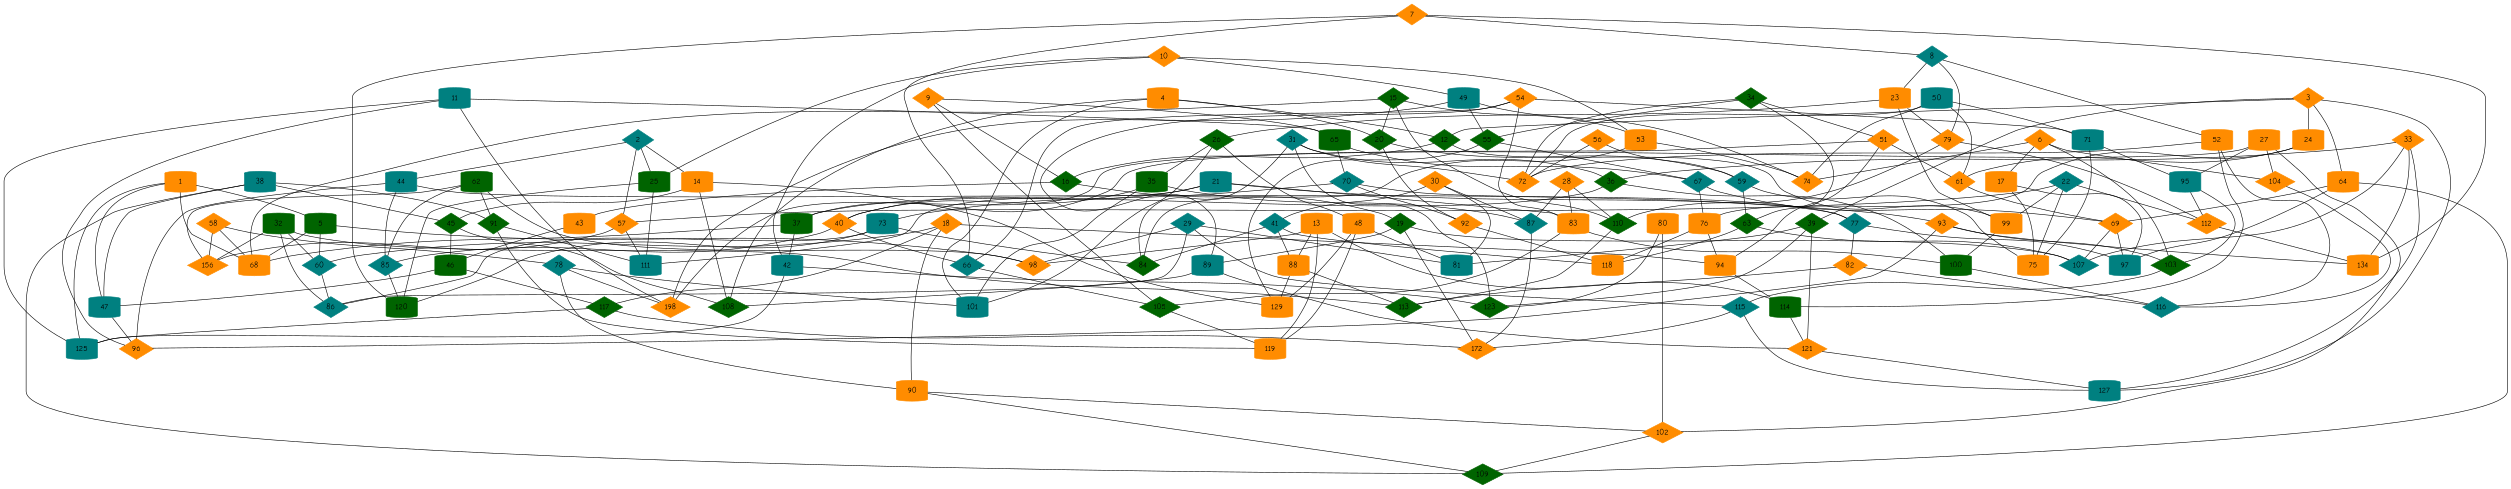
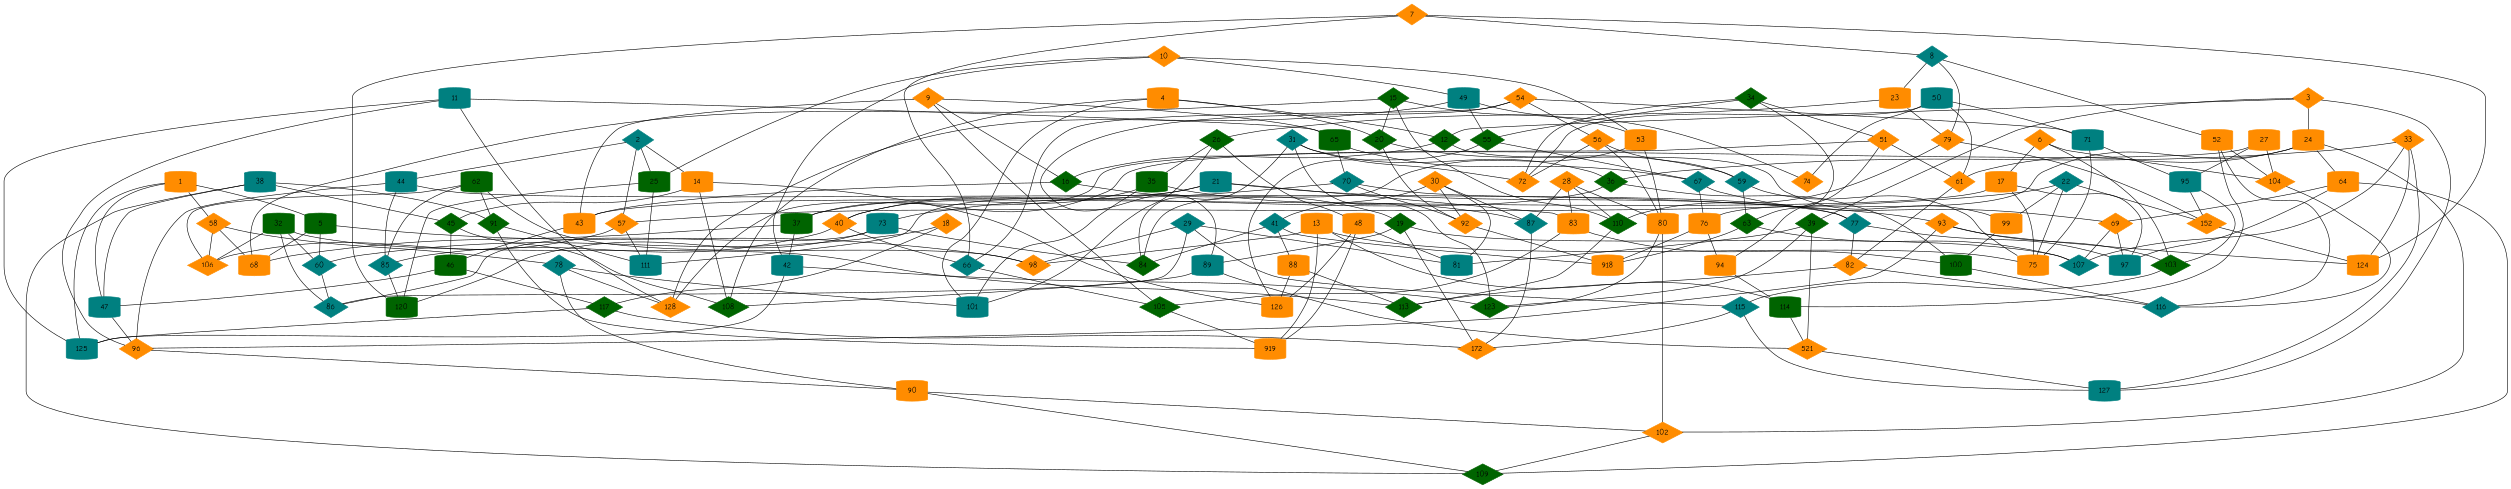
edge "9" -- "43": added
edge "3" -- "64": now "24" -- "64"
edge "52" -- "72": now "52" -- "104"
edge "53" -- "74": now "53" -- "80"
edge "6" -- "74": removed
edge "23" -- "99": removed
edge "56" -- "80": added
edge "54" -- "83": now "54" -- "56"
edge "28" -- "80": added
edge "30" -- "92": added
edge "17" -- "43": added
edge "61" -- "69": now "61" -- "82"
node "112": label "112" -> "152"
edge "1" -- "68": now "1" -- "58"
edge "13" -- "88": now "13" -- "75"
edge "18" -- "94": removed
node "156": label "156" -> "106"
node "118": label "118" -> "918"
node "134": label "134" -> "124"
edge "18" -- "90": now "96" -- "90"
node "198": label "198" -> "128"
node "129": label "129" -> "126"
node "119": label "119" -> "919"
node "121": label "121" -> "521"
edge "27" -- "102": now "24" -- "102"
